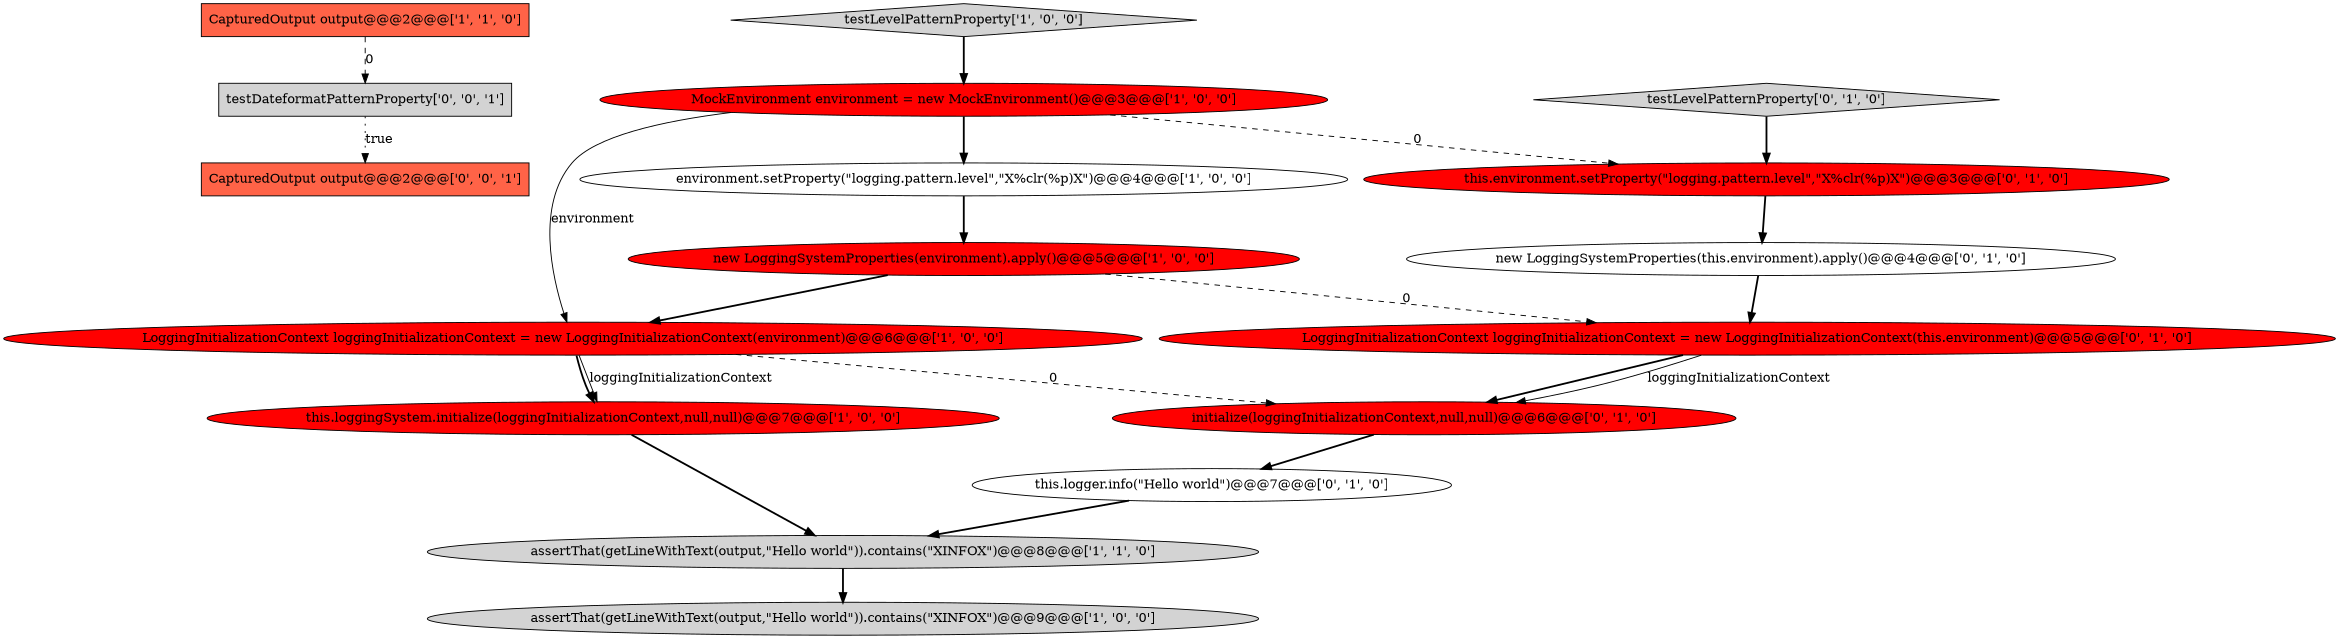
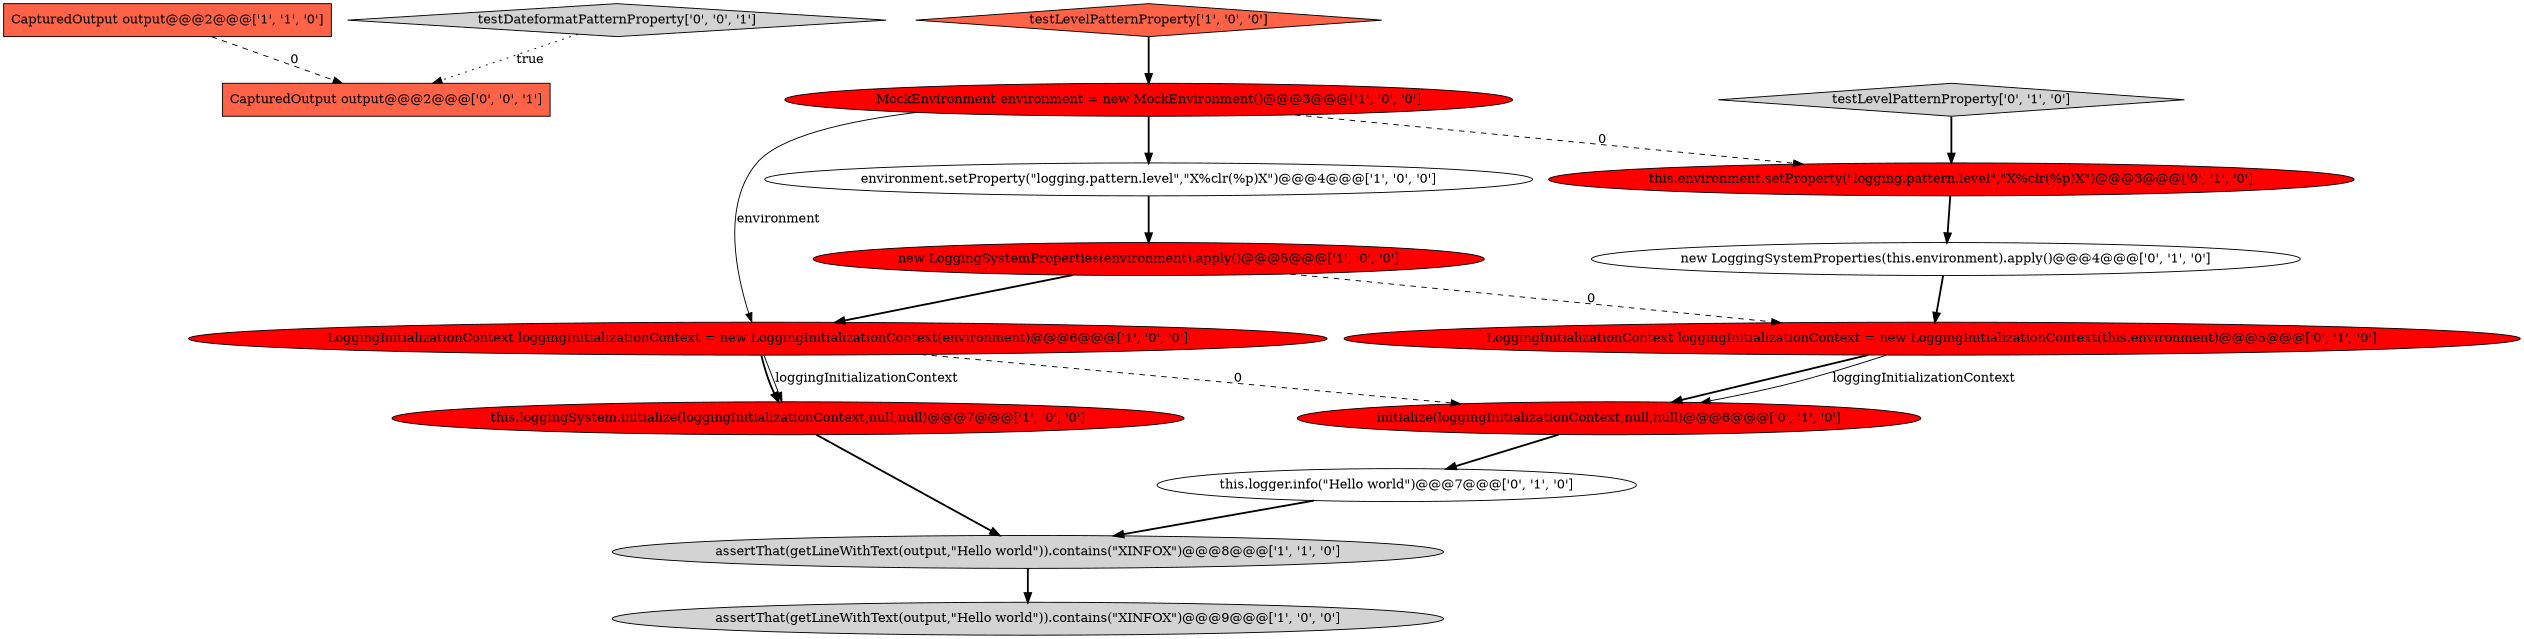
node "testLevelPatternProperty['1', '0', '0']": fillcolor lightgray -> tomato
edge "CapturedOutput output@@@2@@@['1', '1', '0']" -> "testDateformatPatternProperty['0', '0', '1']": now "CapturedOutput output@@@2@@@['1', '1', '0']" -> "CapturedOutput output@@@2@@@['0', '0', '1']"
node "testDateformatPatternProperty['0', '0', '1']": shape box -> diamond
